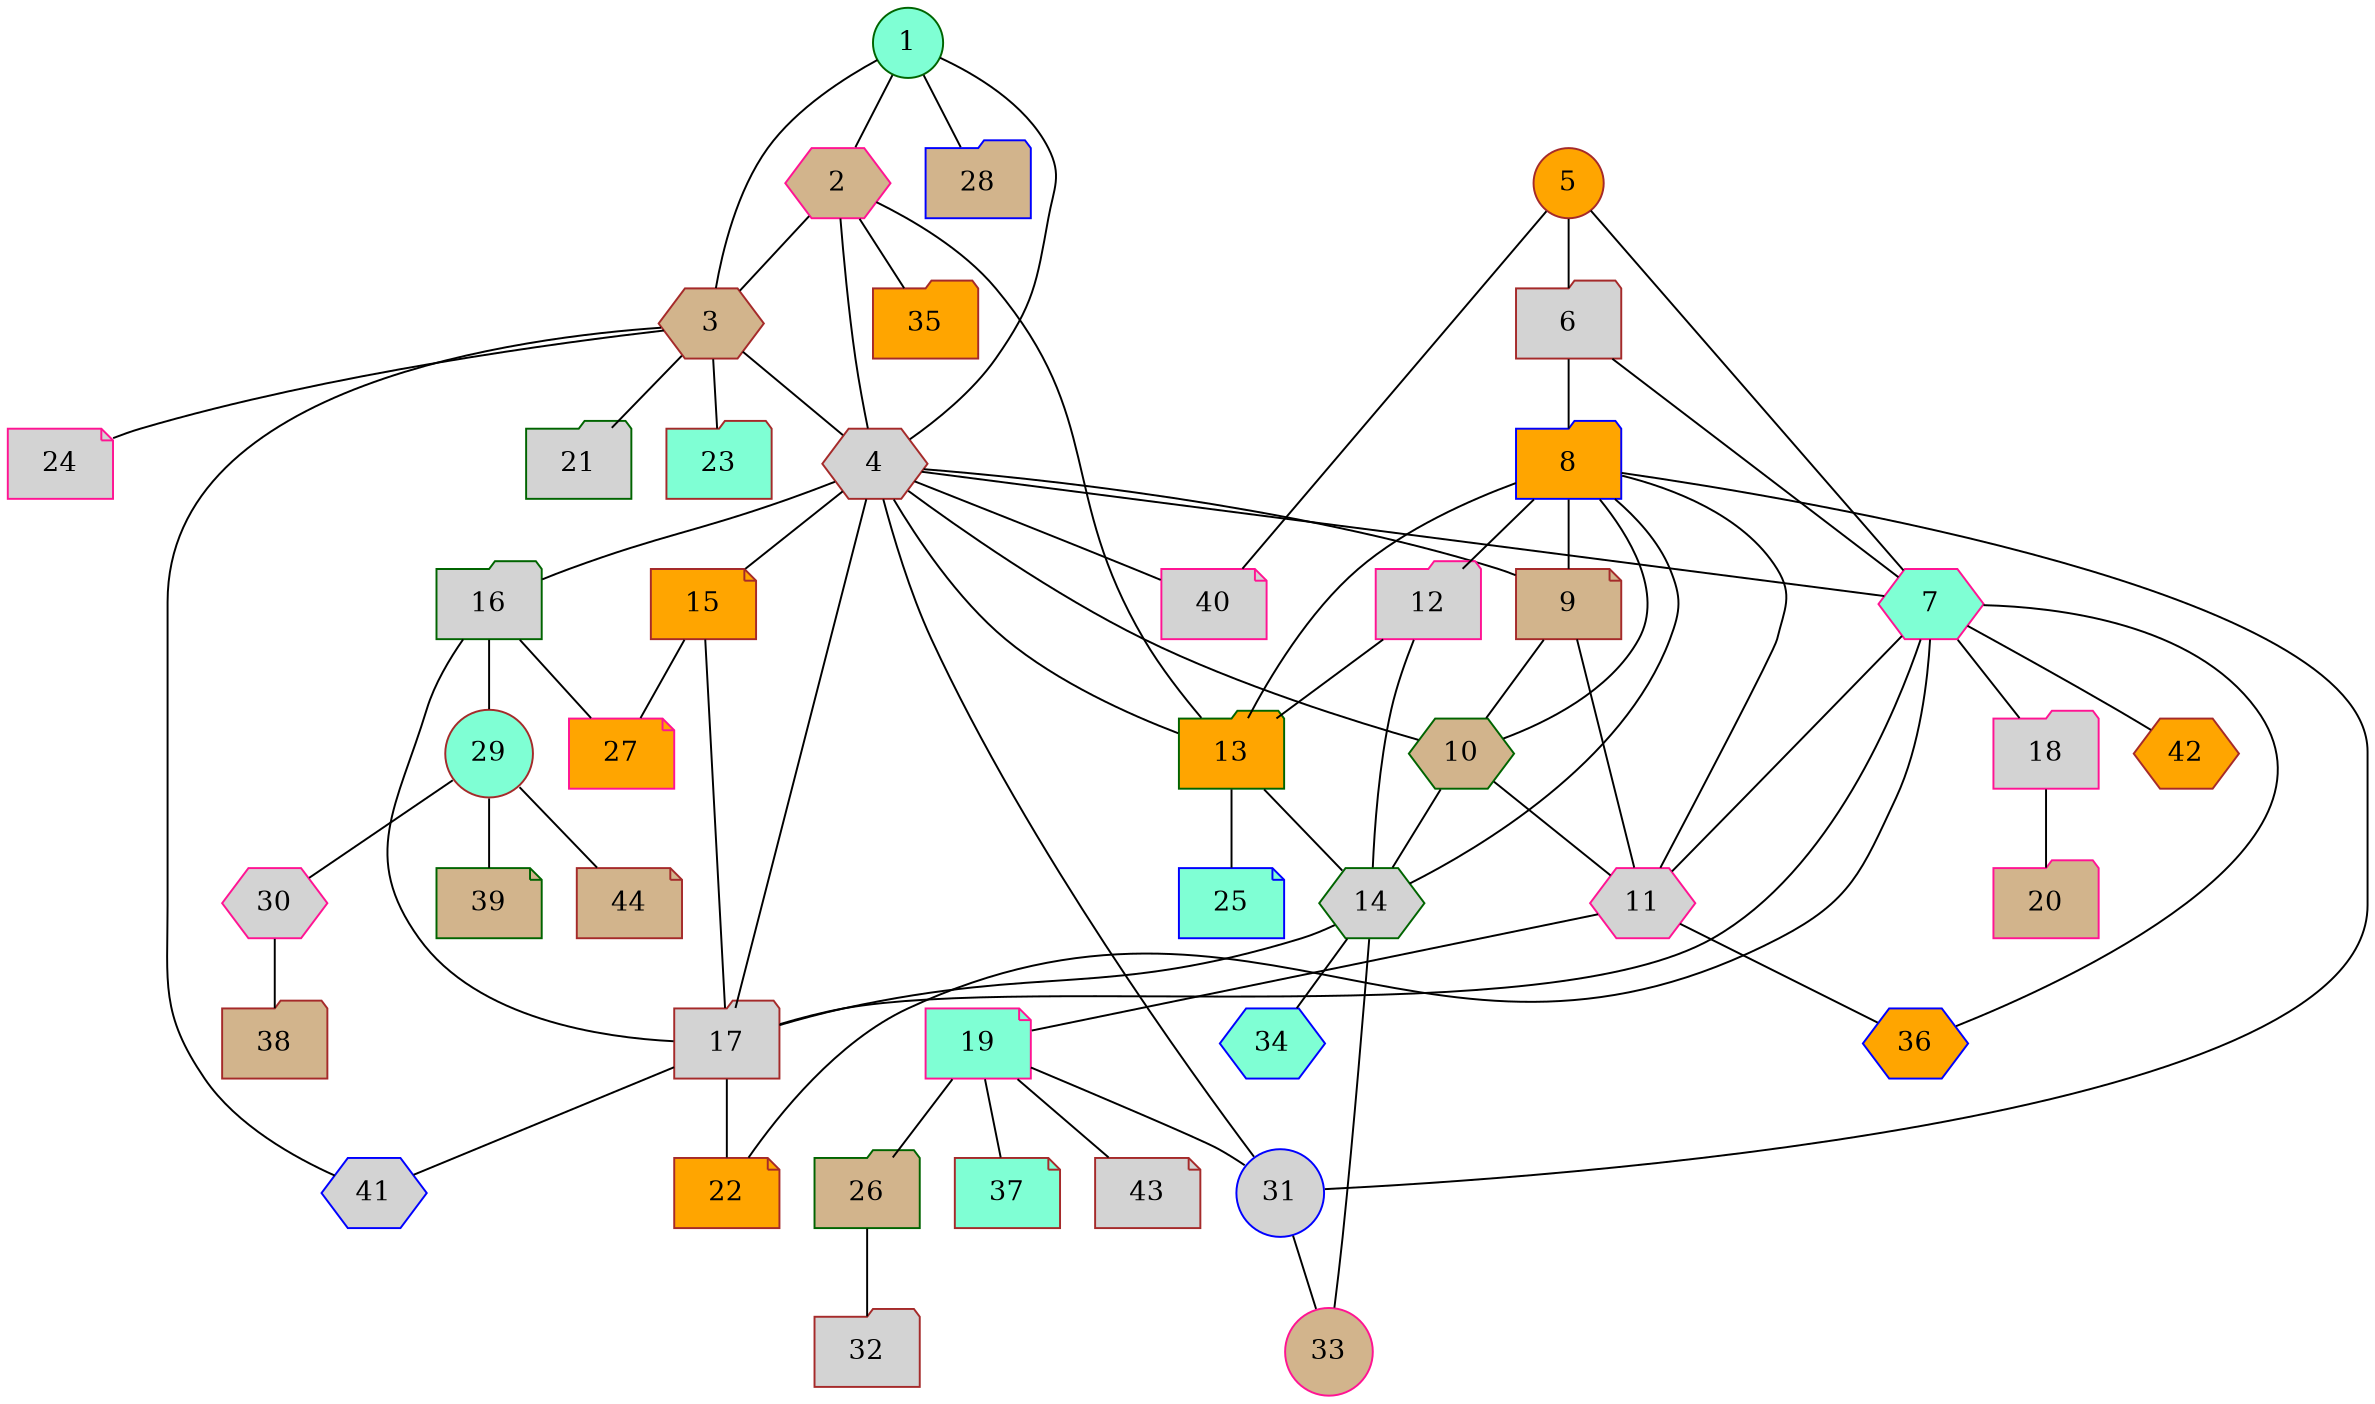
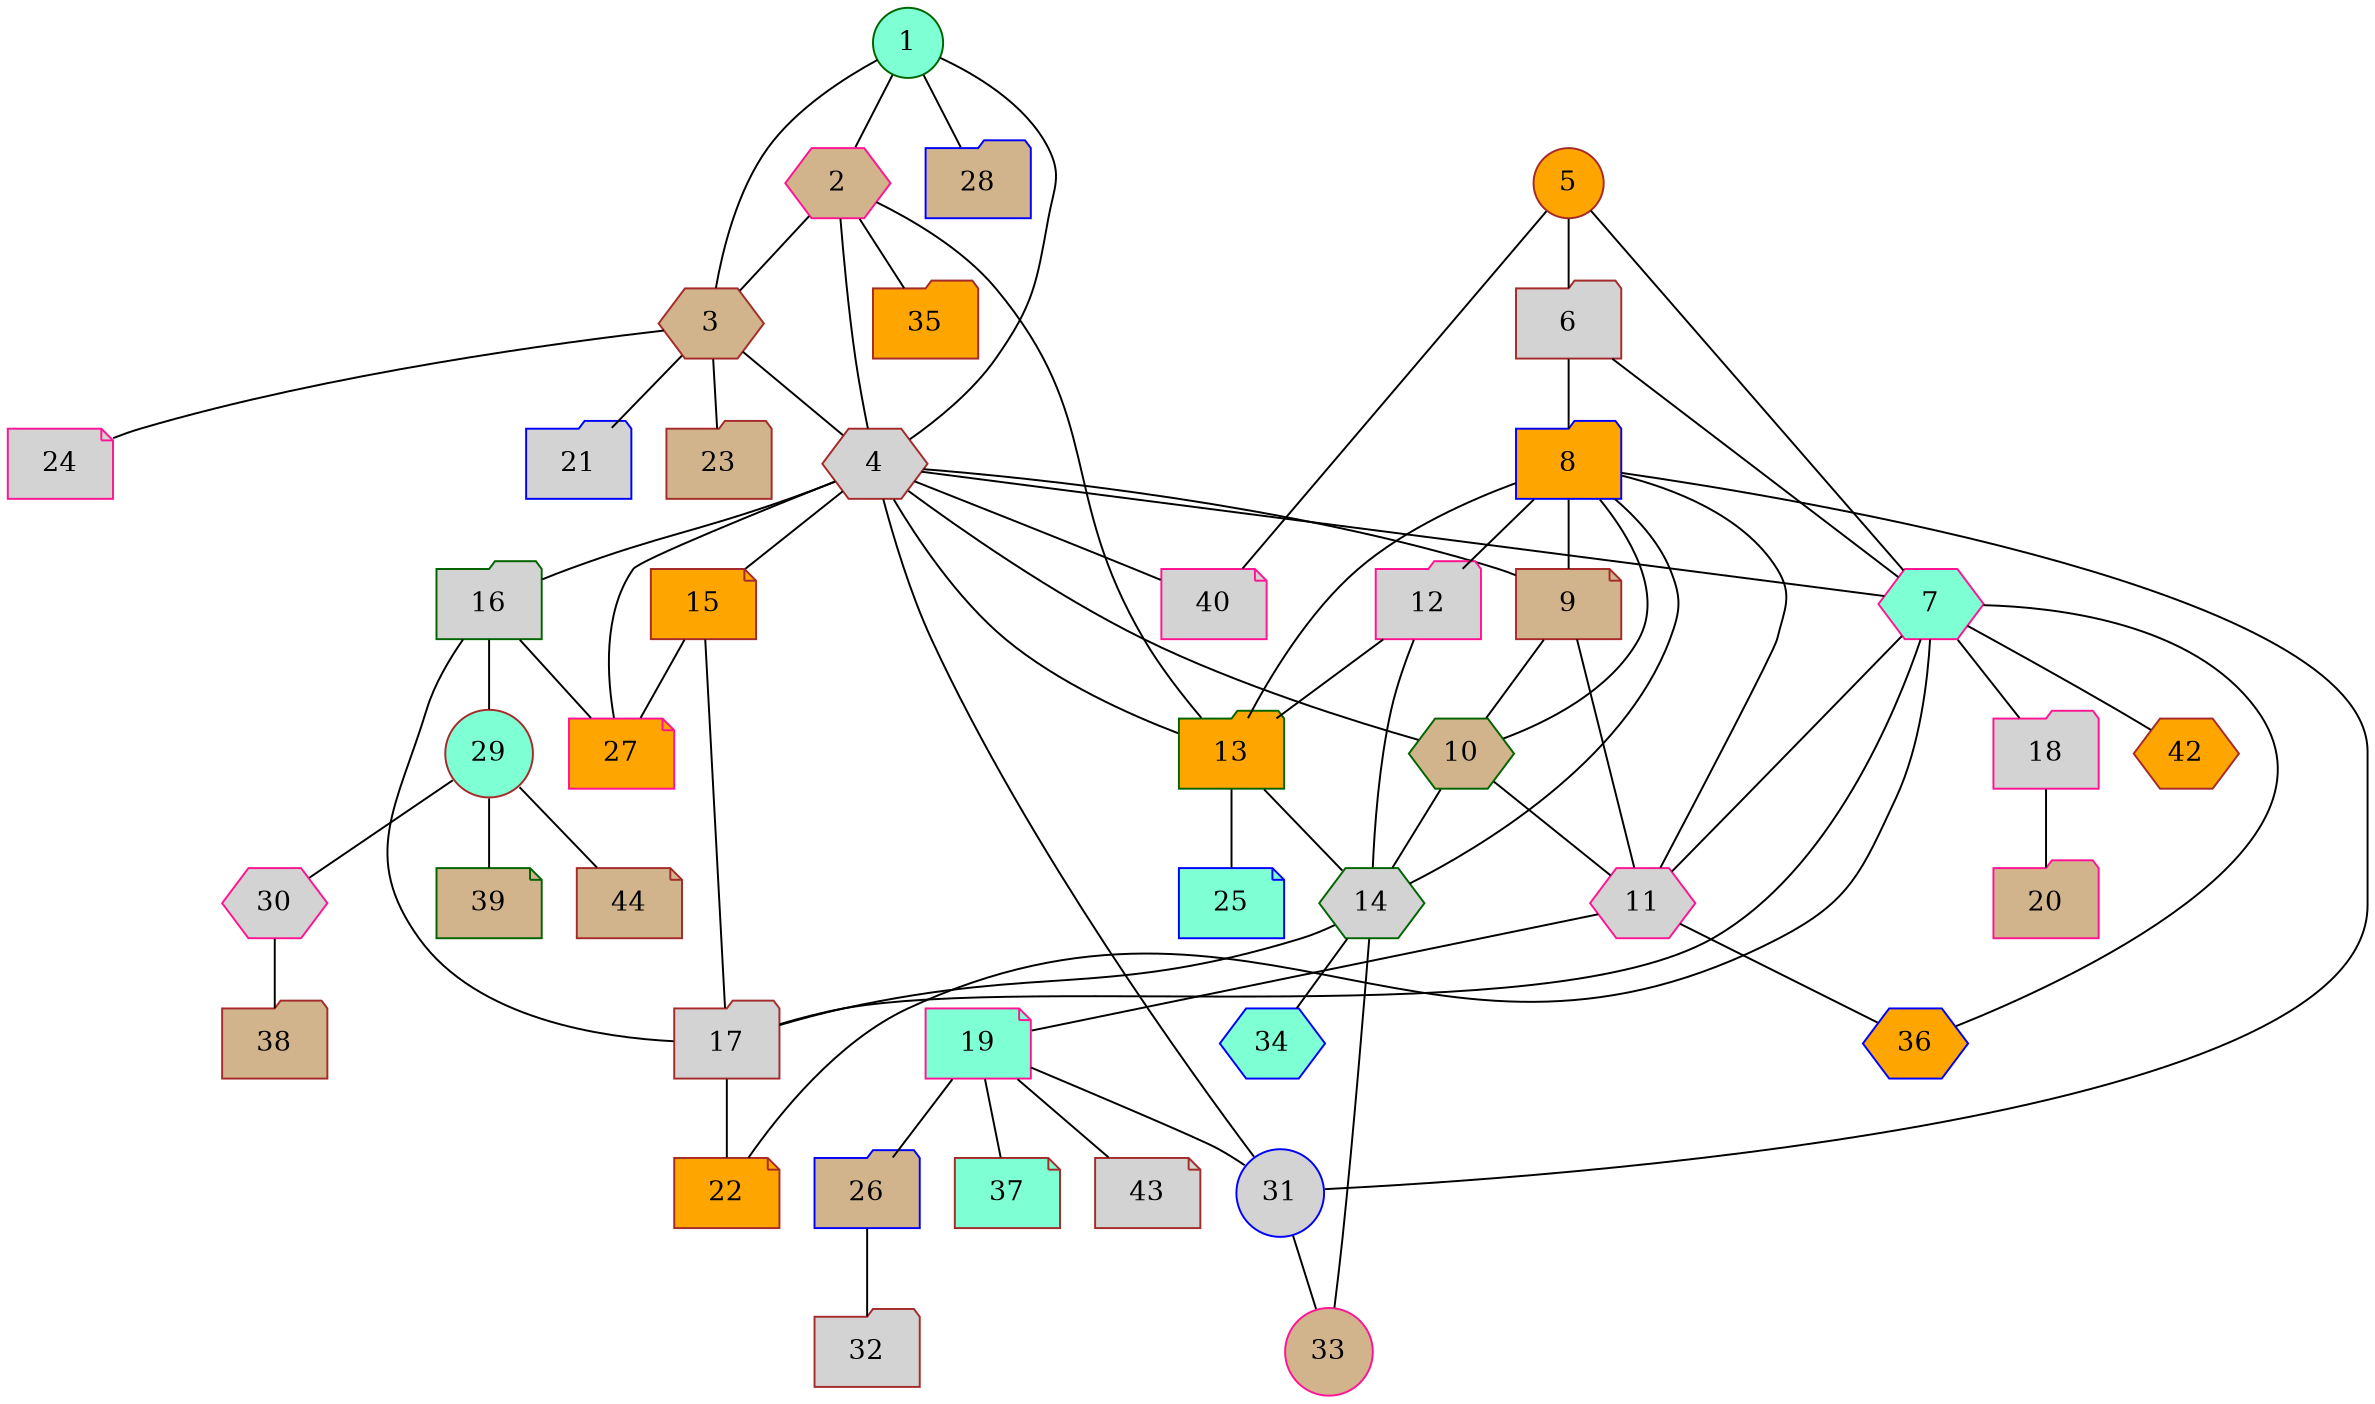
node "21": color darkgreen -> blue
node "23": fillcolor aquamarine -> tan
edge "4" -- "17": now "4" -- "27"
node "41": removed
node "26": color darkgreen -> blue
